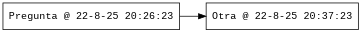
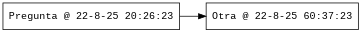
node "Otra @ 22-8-25 20:37:23": label "Otra @ 22-8-25 20:37:23" -> "Otra @ 22-8-25 60:37:23"
